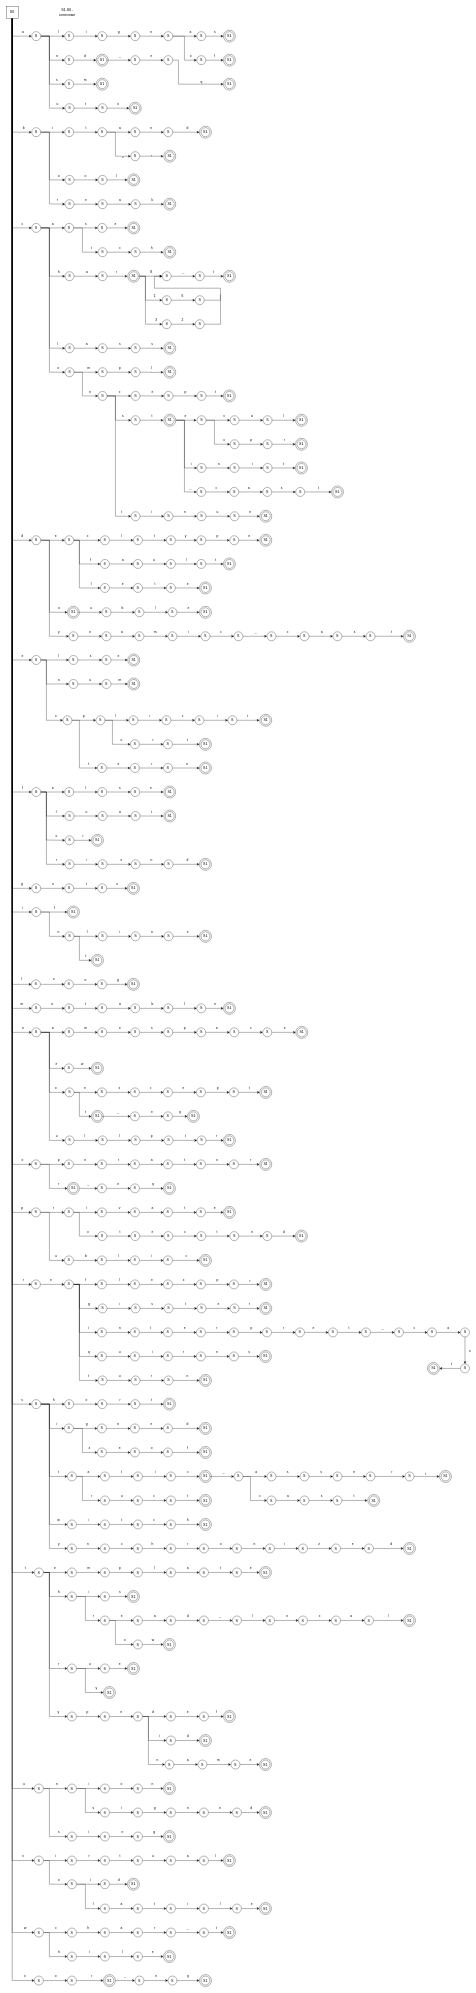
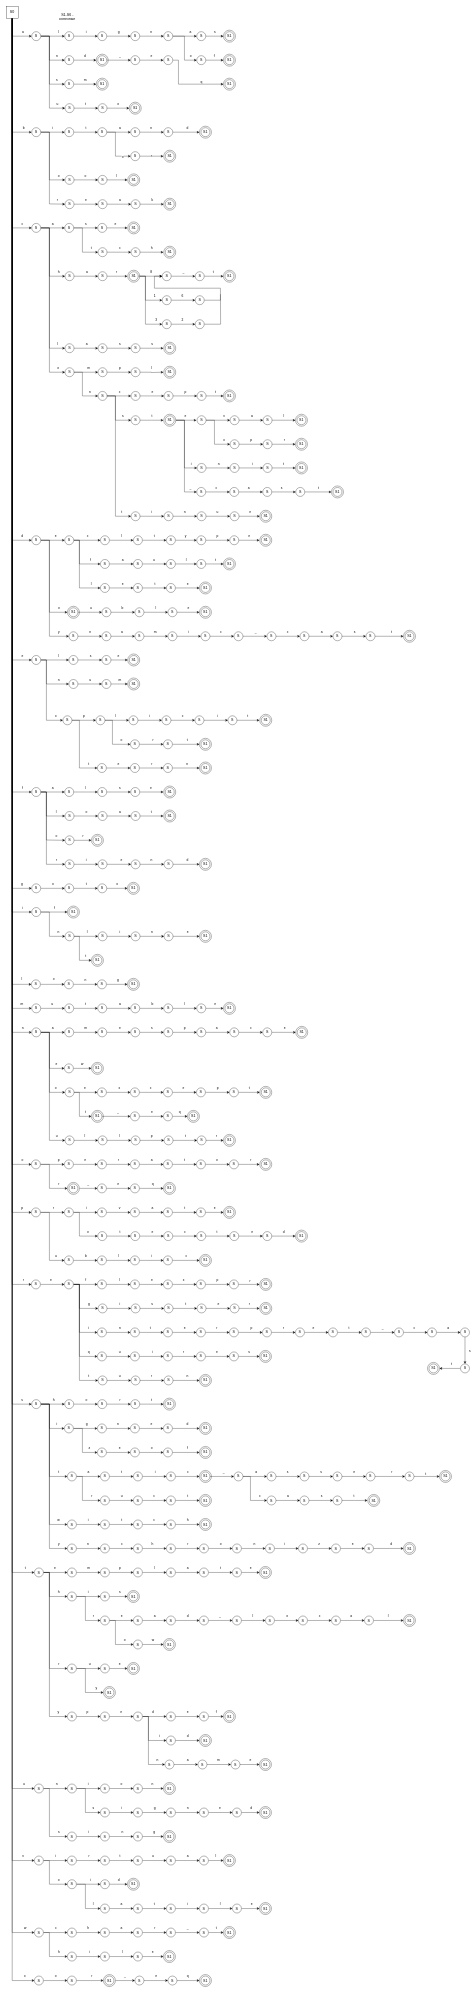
node "S1-S6 - конечные": moved (67, 12) -> (67, 17)
